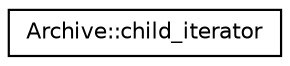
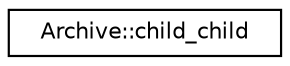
node "Archive::child_iterator": label "Archive::child_iterator" -> "Archive::child_child"
